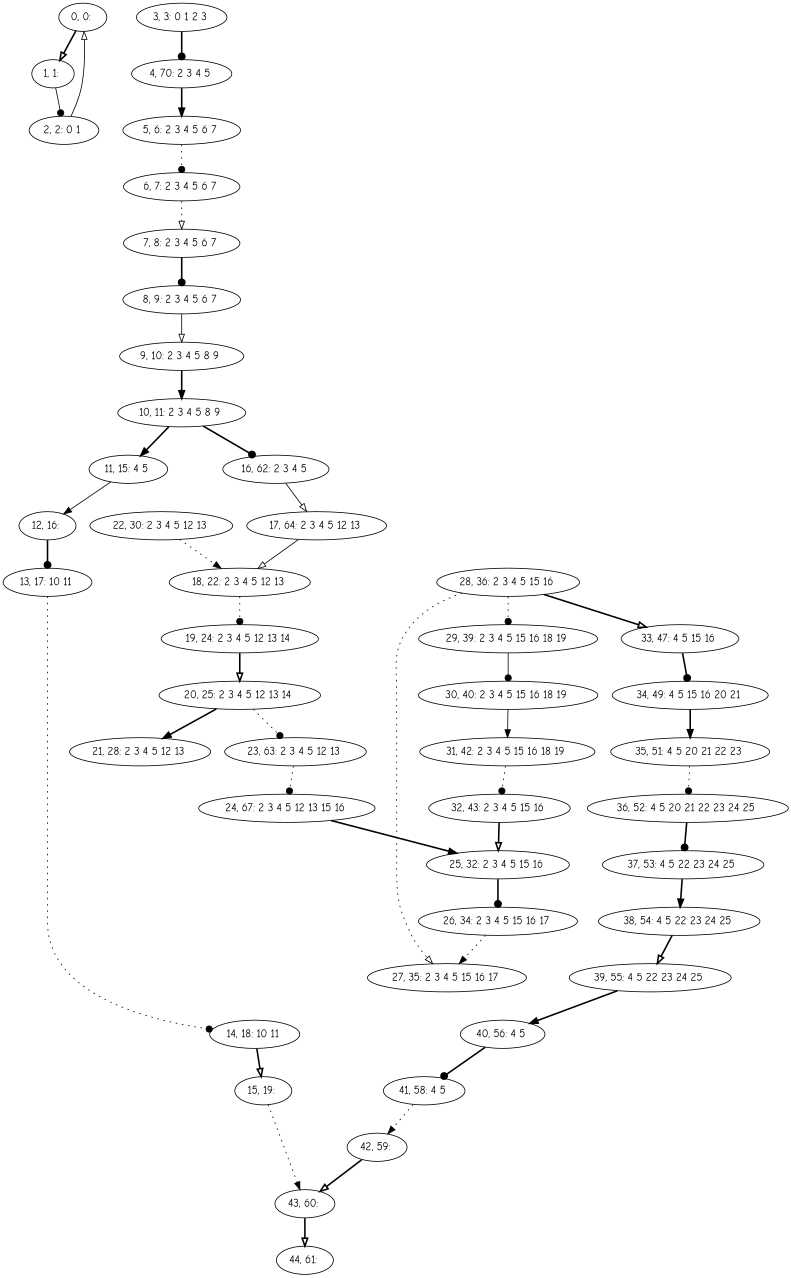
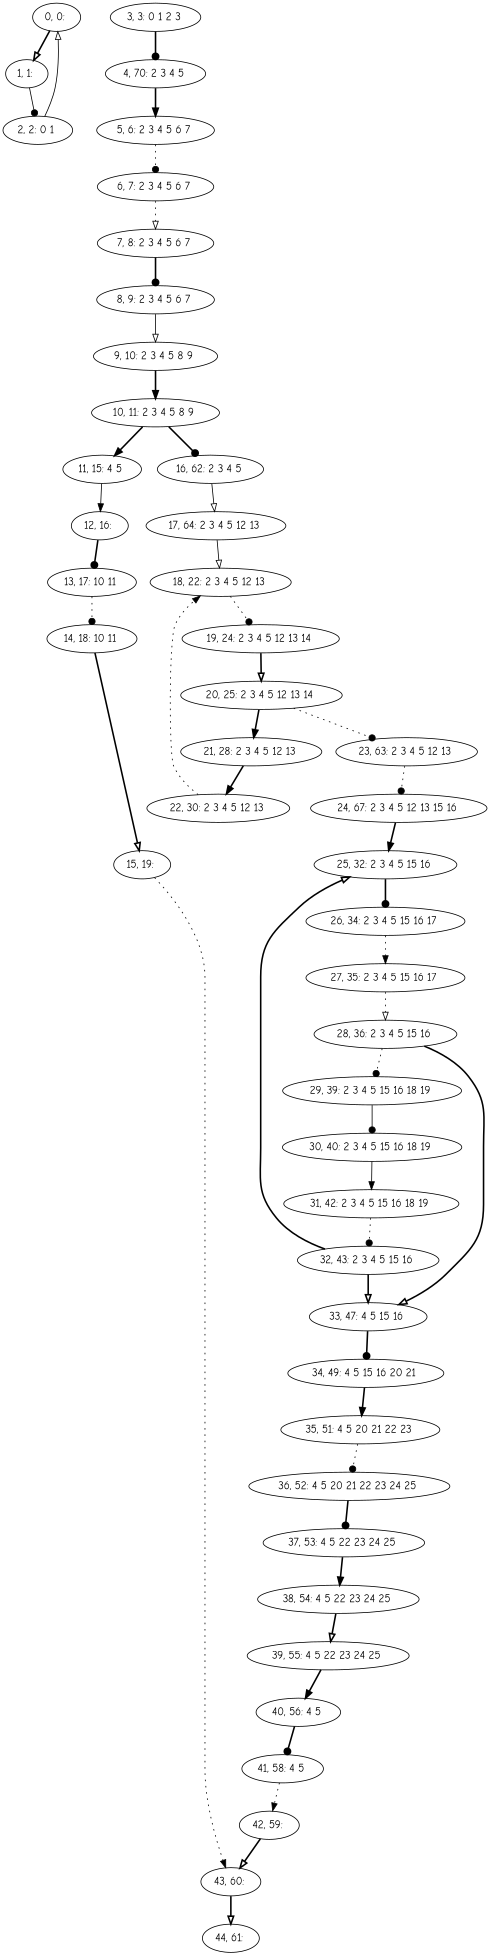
edge "28, 36: 2 3 4 5 15 16" -> "27, 35: 2 3 4 5 15 16 17": reversed
edge "21, 28: 2 3 4 5 12 13" -> "22, 30: 2 3 4 5 12 13": added
edge "32, 43: 2 3 4 5 15 16" -> "33, 47: 4 5 15 16": added
